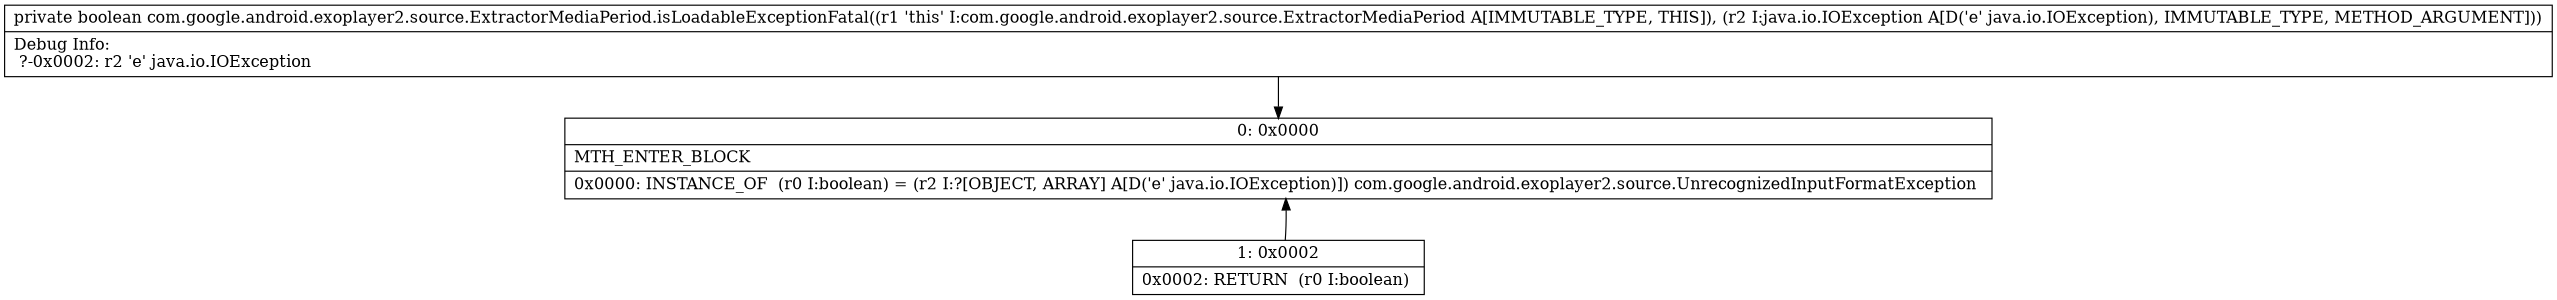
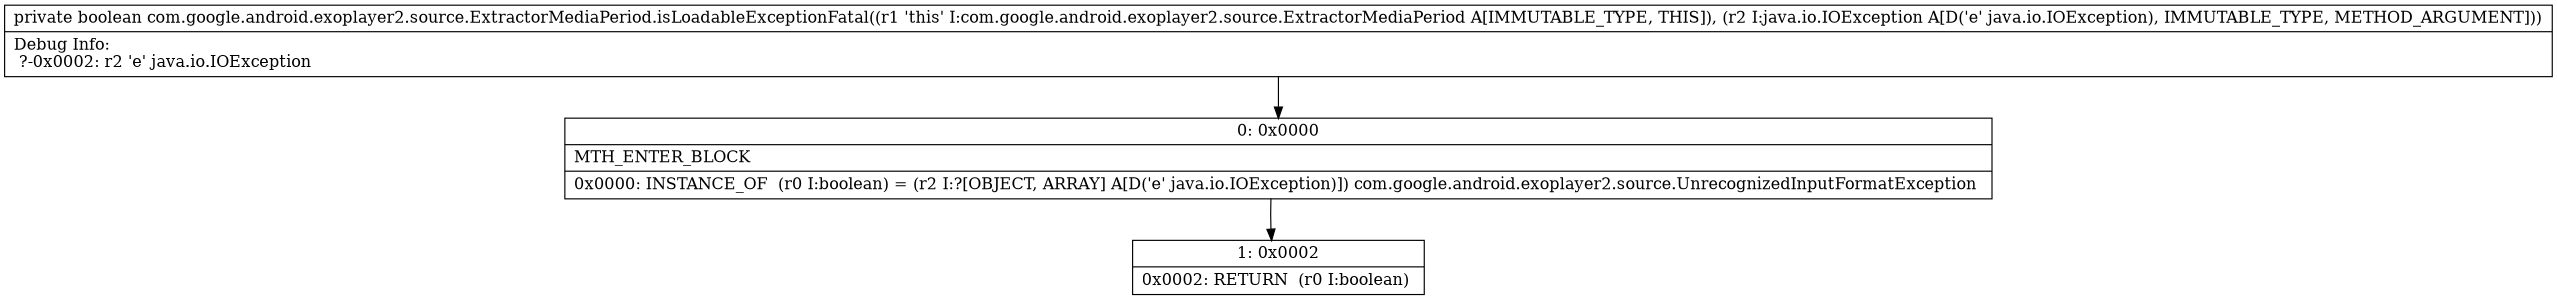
edge "1: 0x0002" -> "0: 0x0000": reversed
